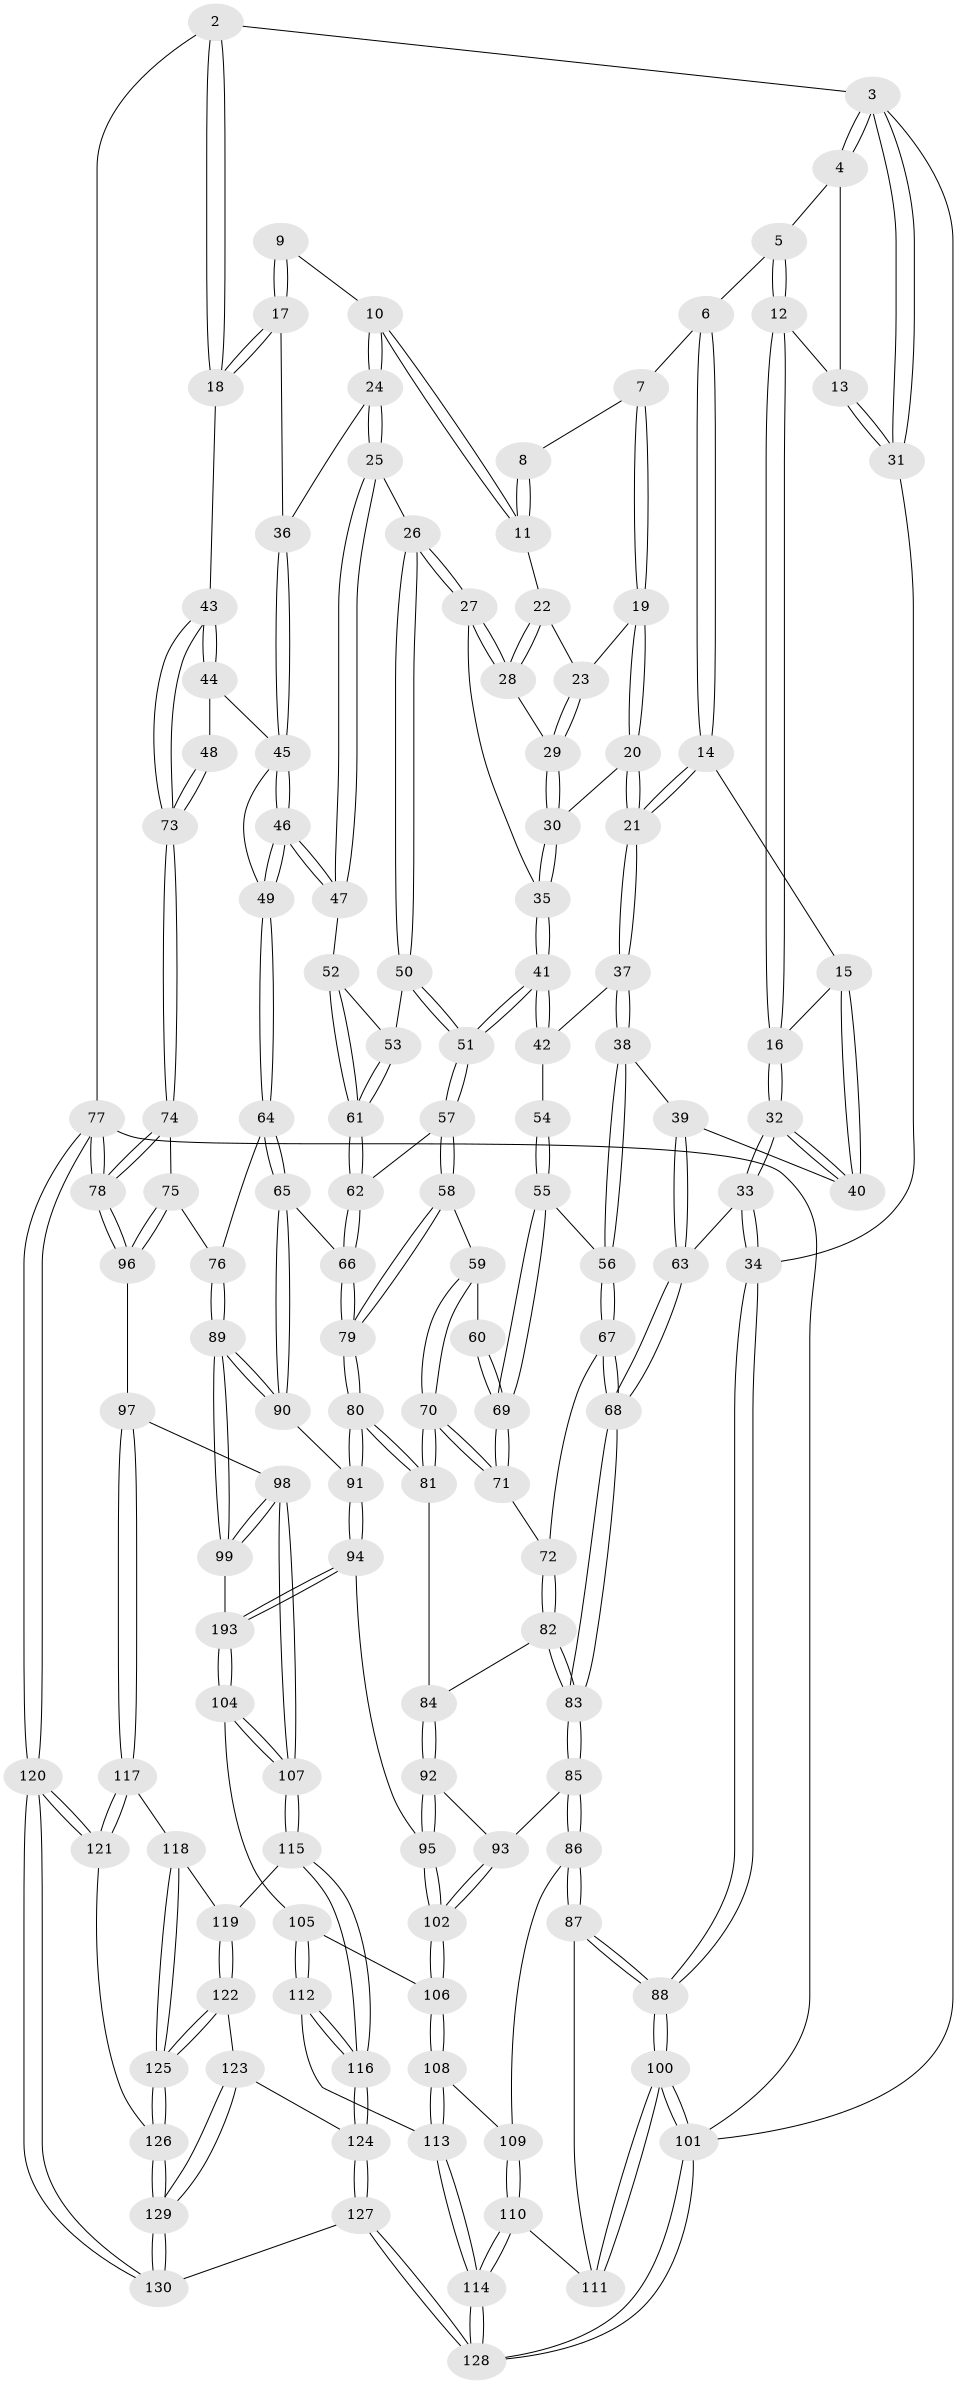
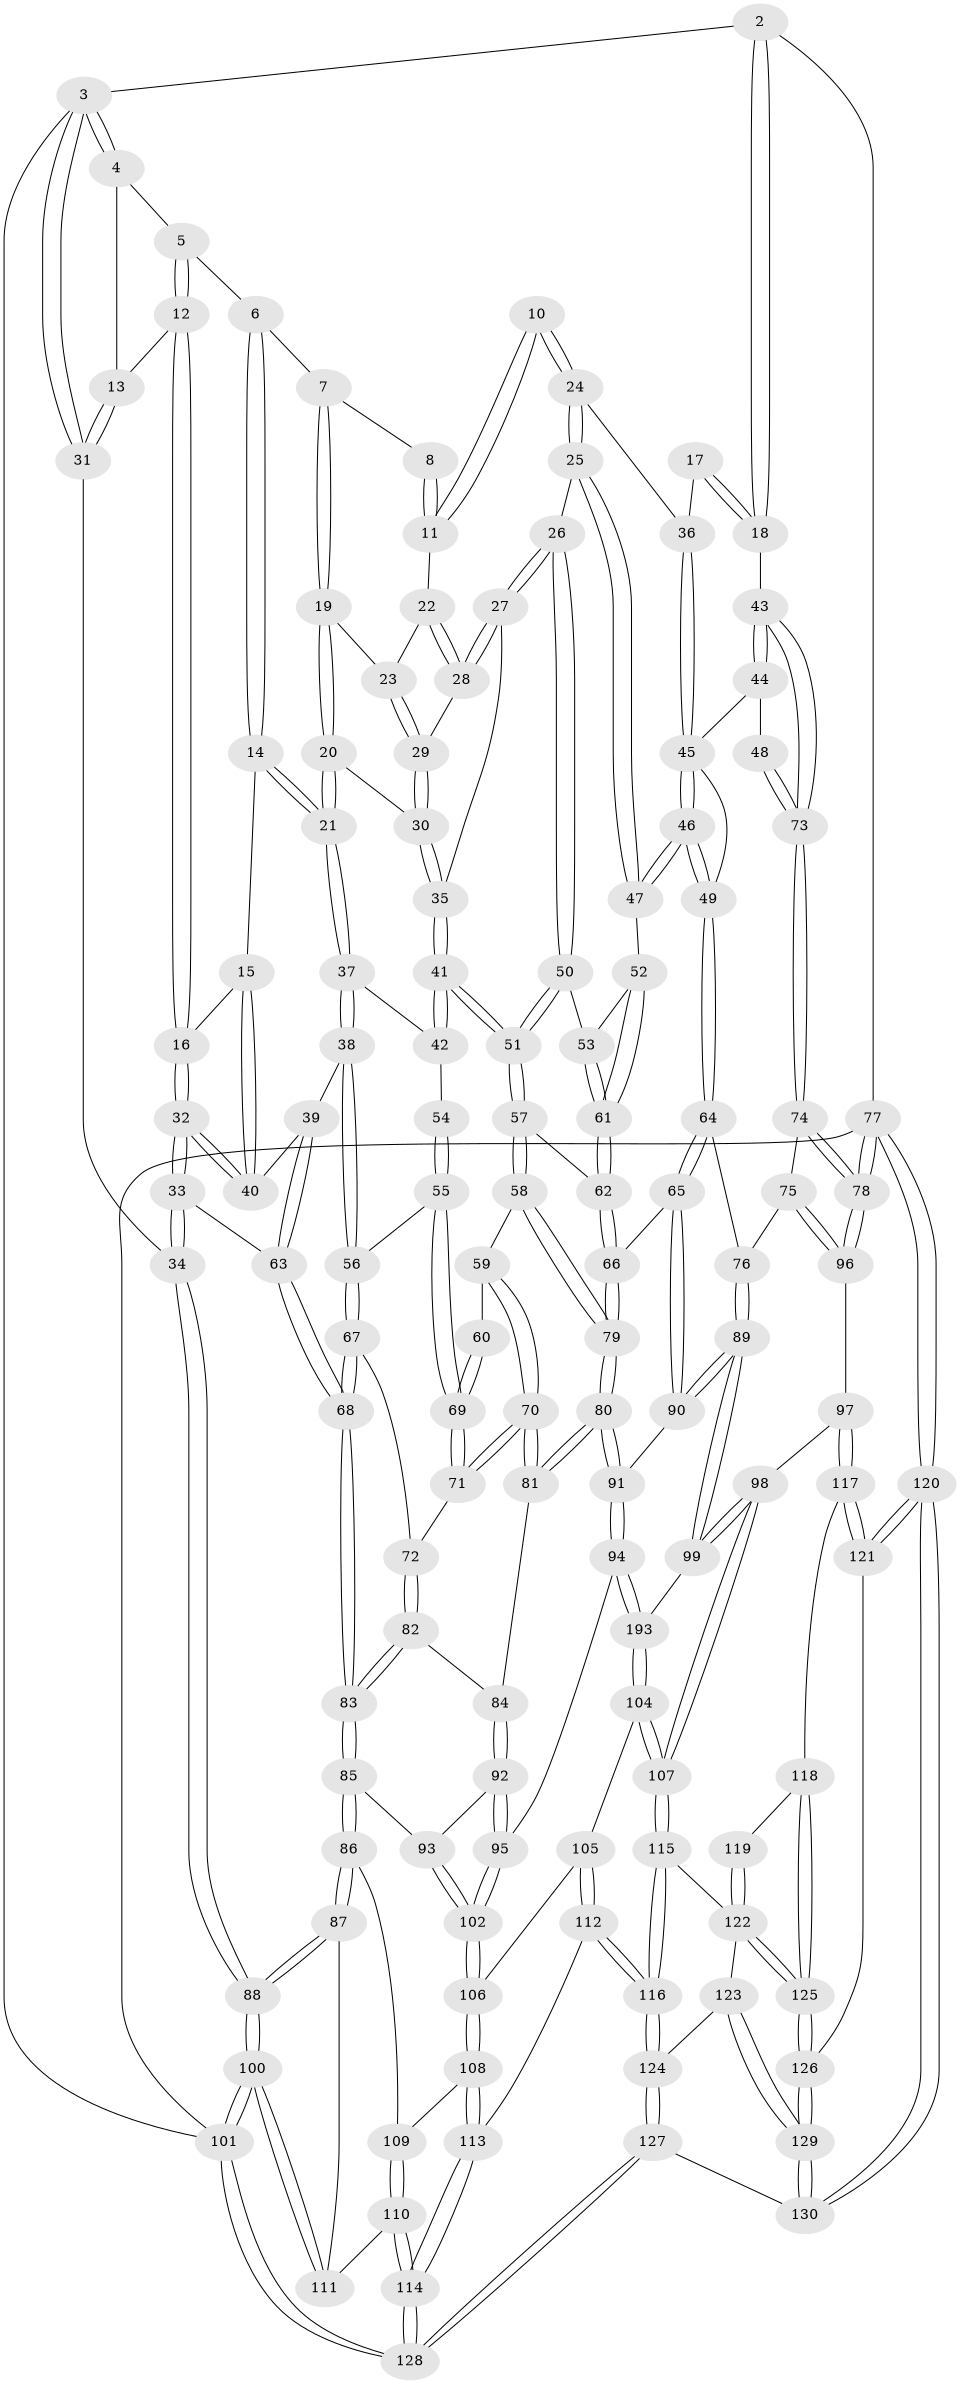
node "9": removed
edge "115" -- "119": now "115" -- "122"
